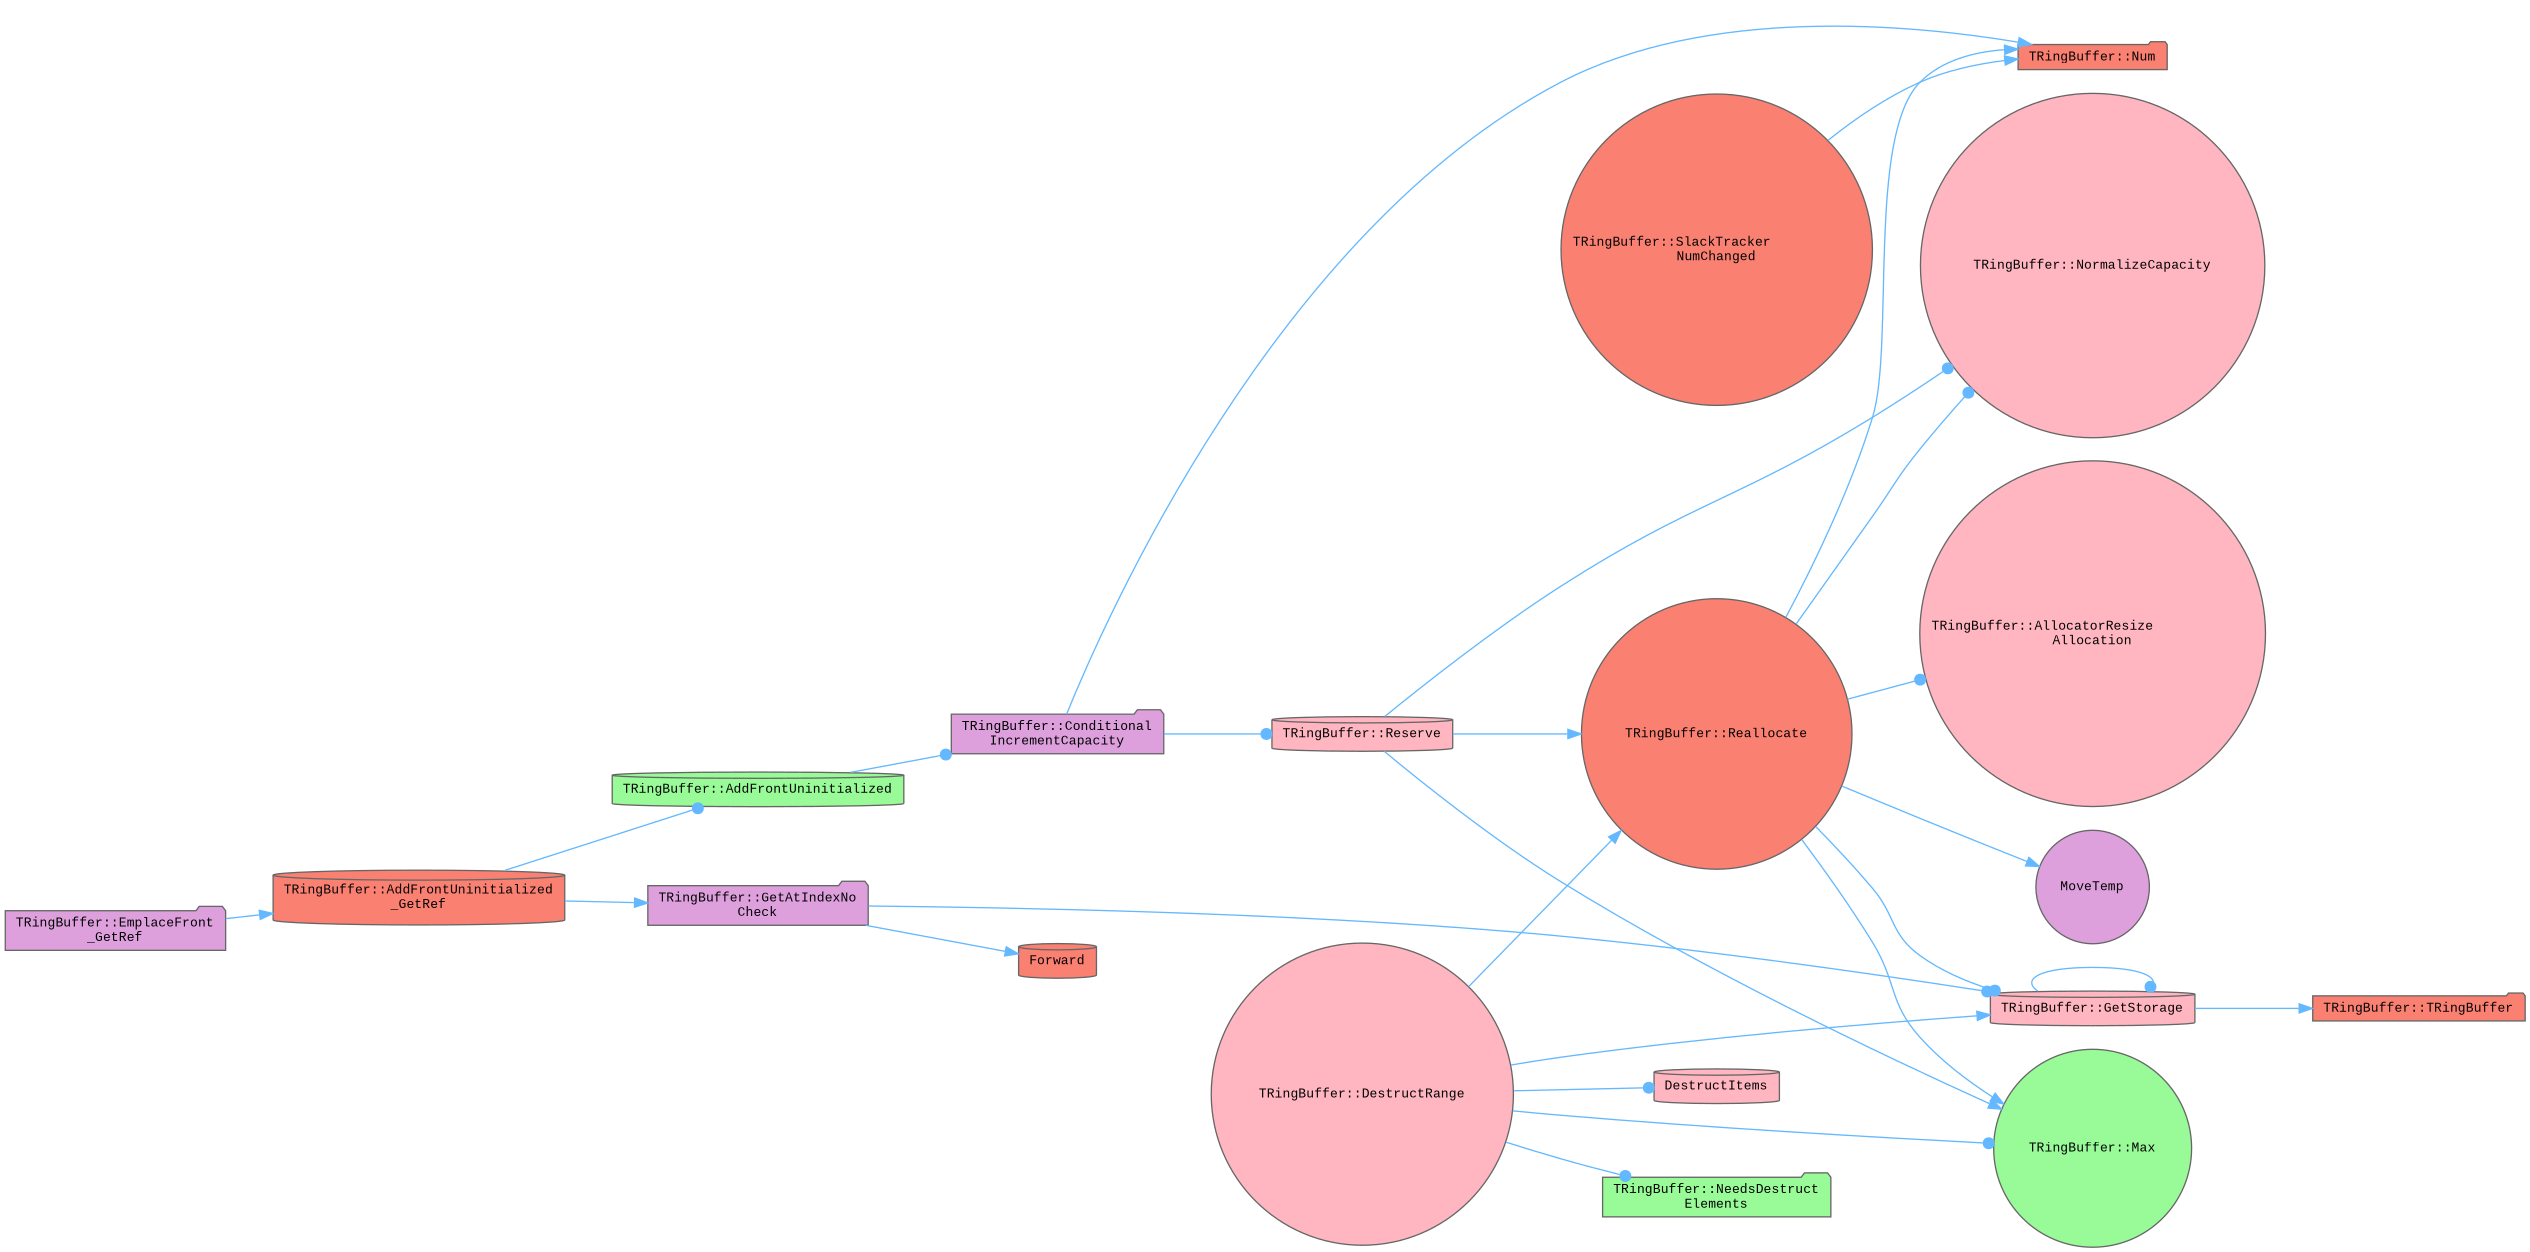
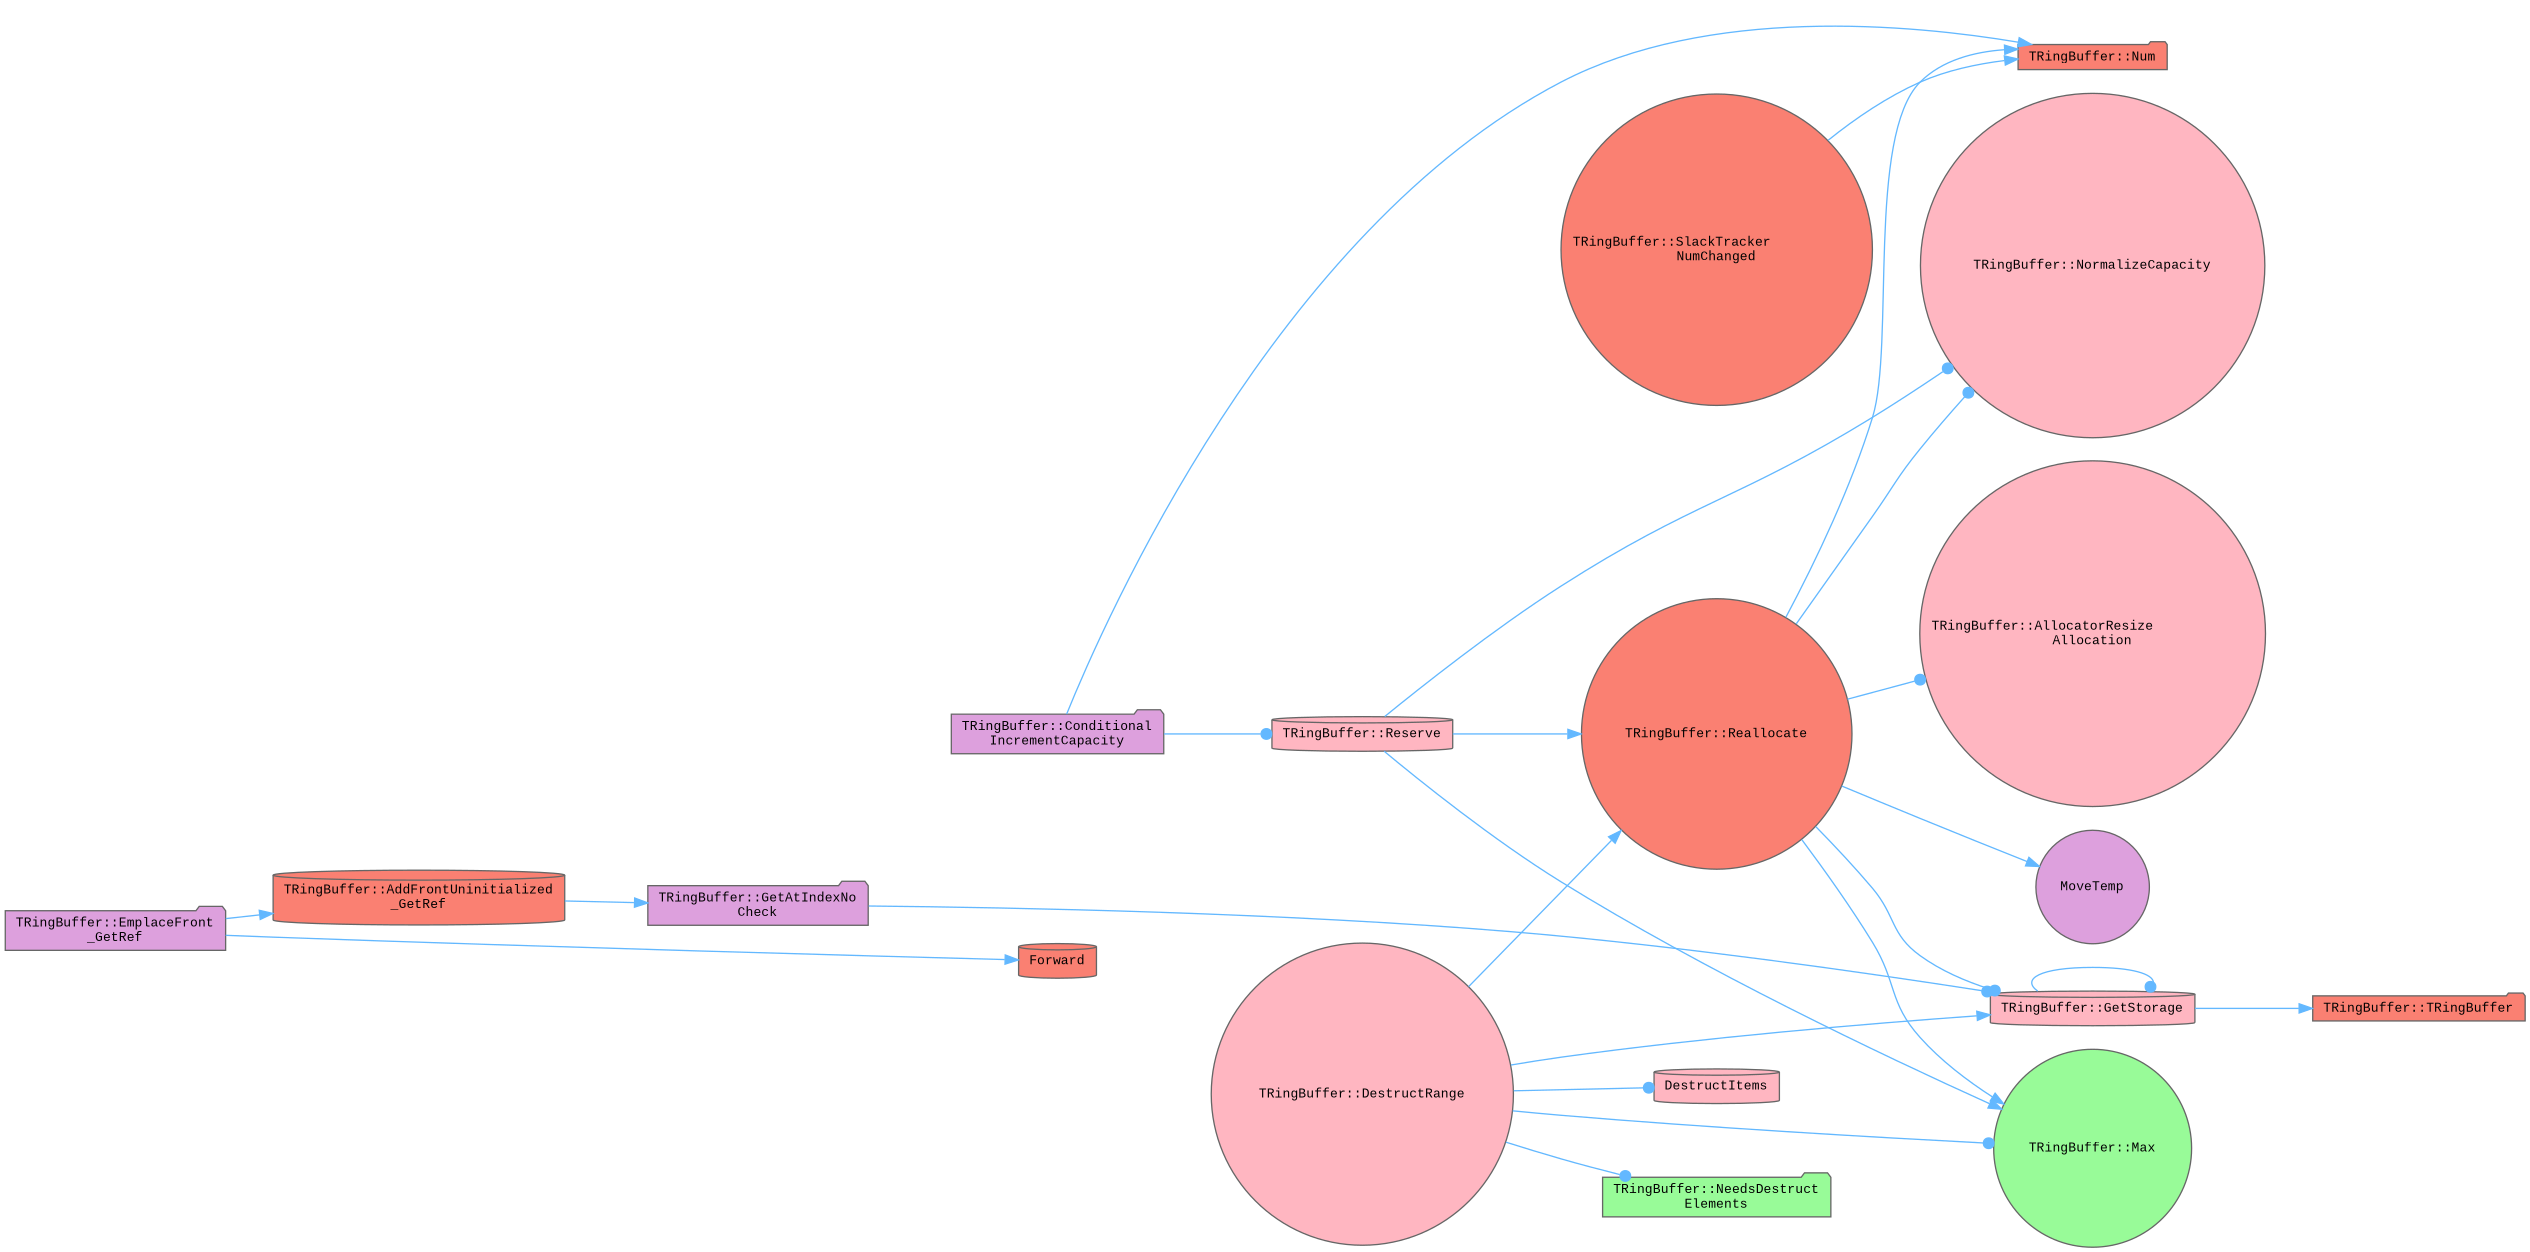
node "TRingBuffer::AddFrontUninitialized": removed
edge "TRingBuffer::GetAtIndexNo Check" -> "Forward": now "TRingBuffer::EmplaceFront _GetRef" -> "Forward"
